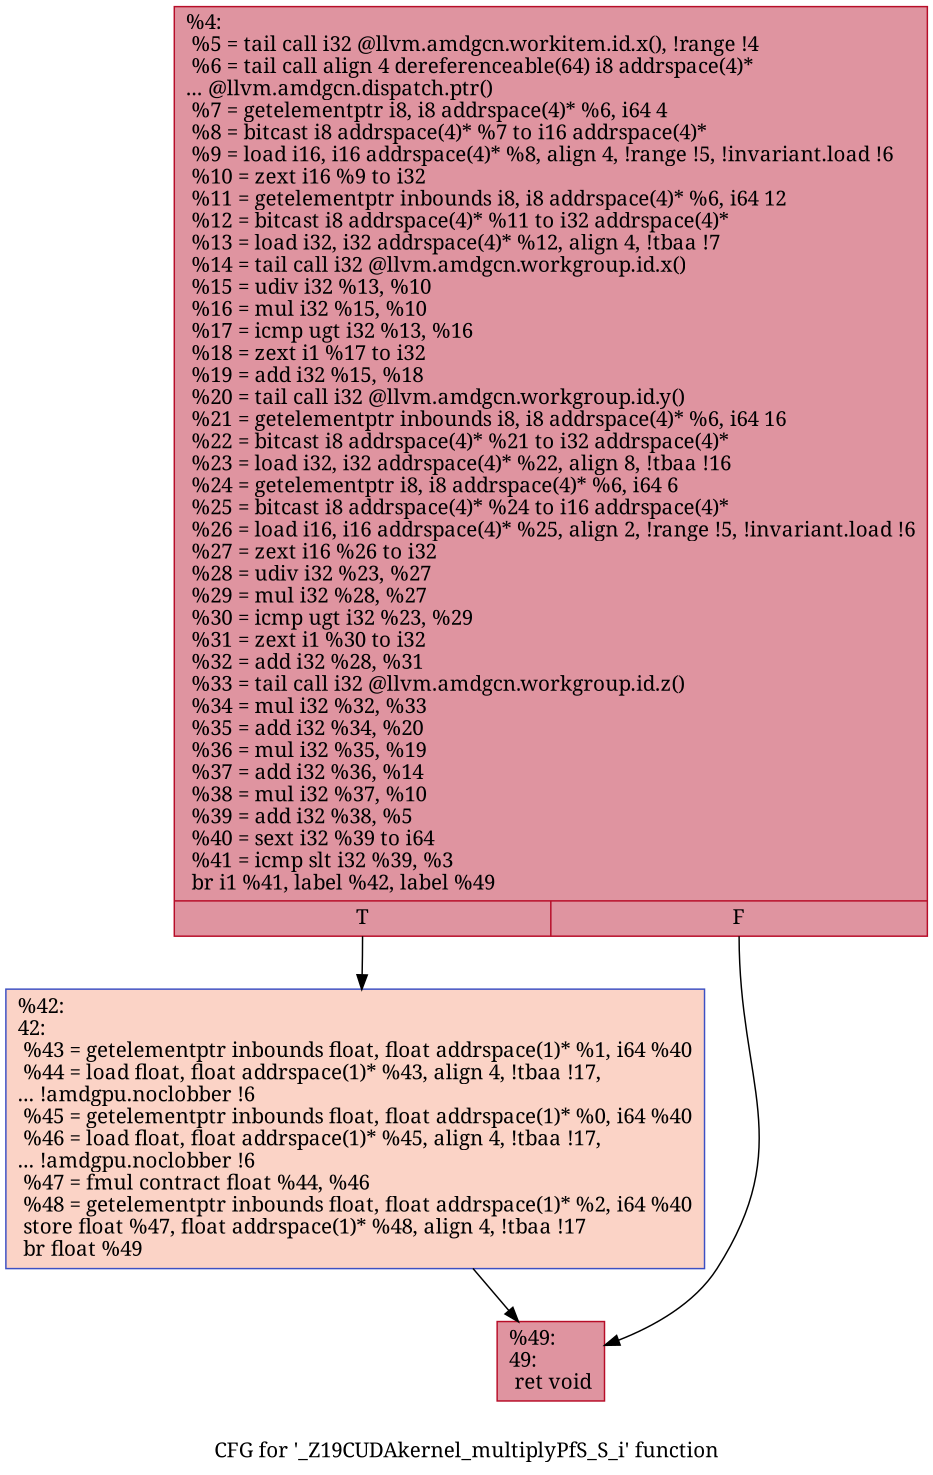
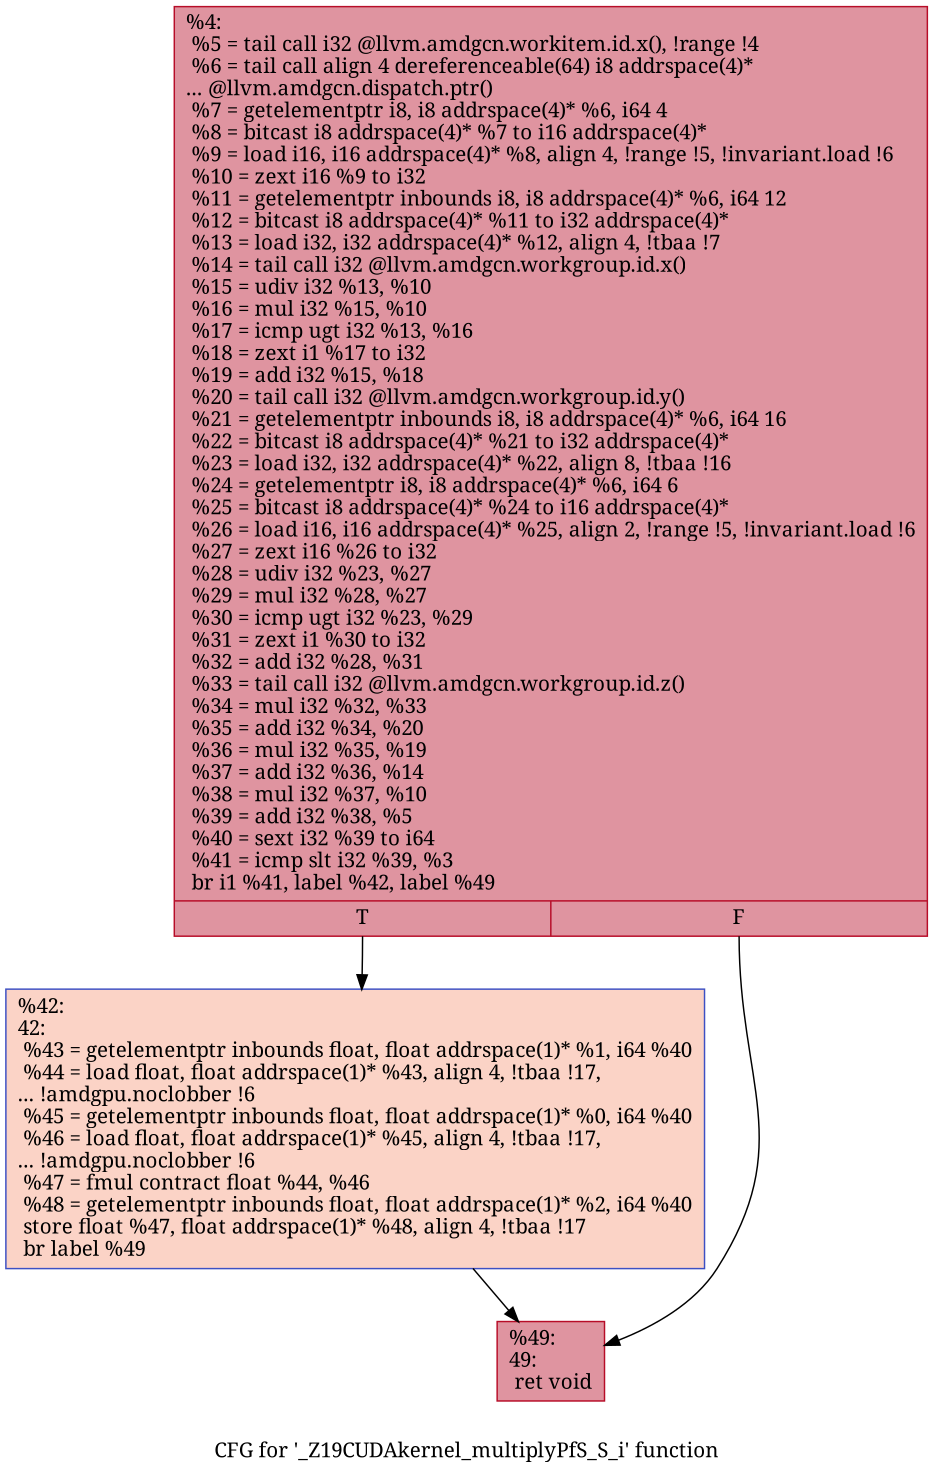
node "%42:": text "br float %49" -> "br label %49"
